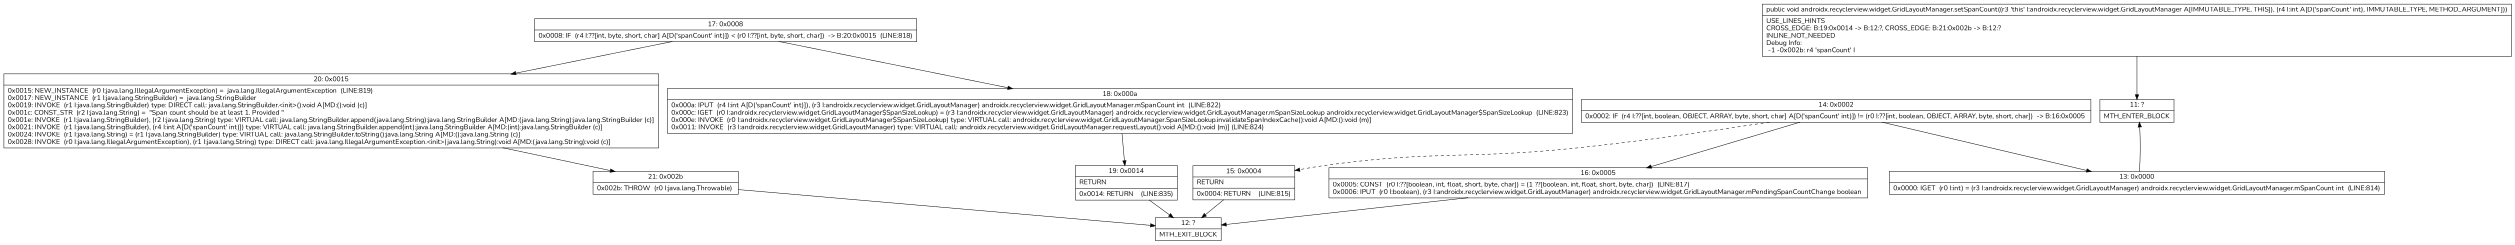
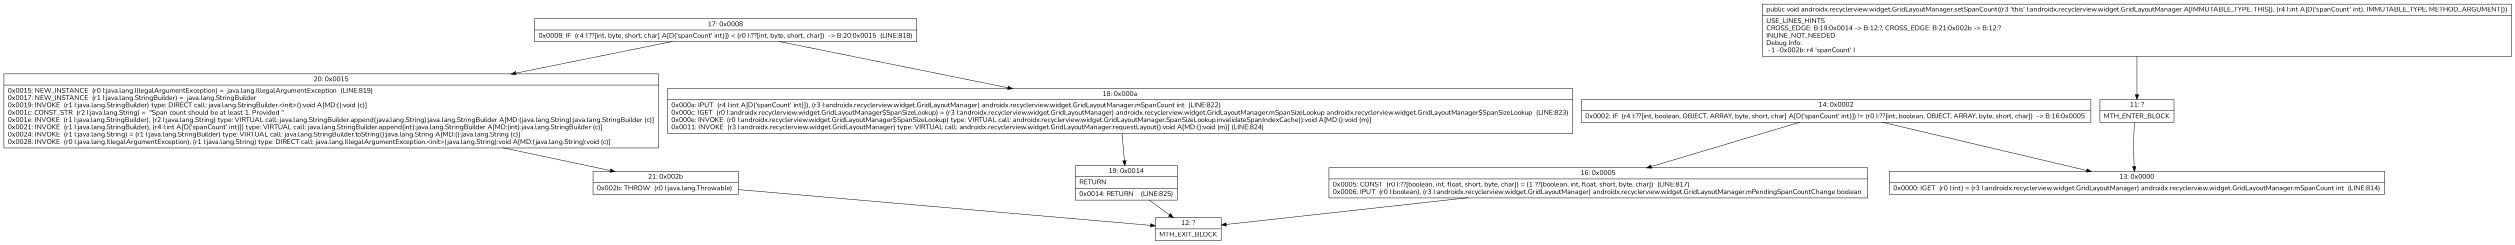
edge "13: 0x0000" -> "11: ?": reversed
node "15: 0x0004": removed
node "19: 0x0014": text "0x0014: RETURN    (LINE:835)" -> "0x0014: RETURN    (LINE:825)"
